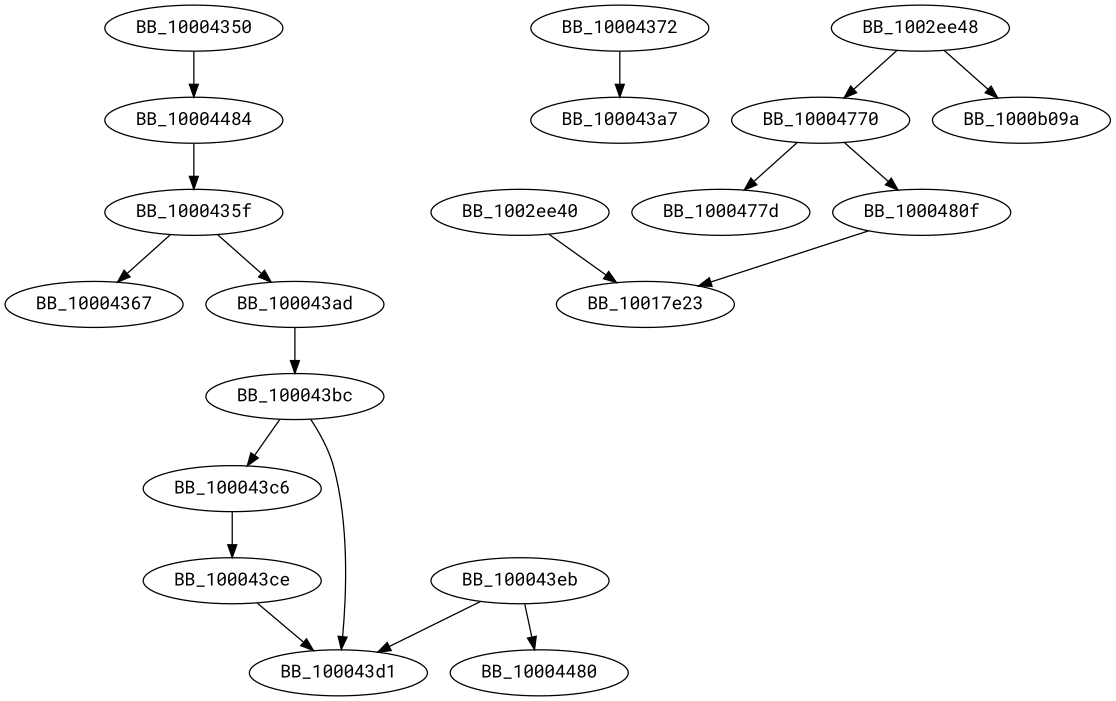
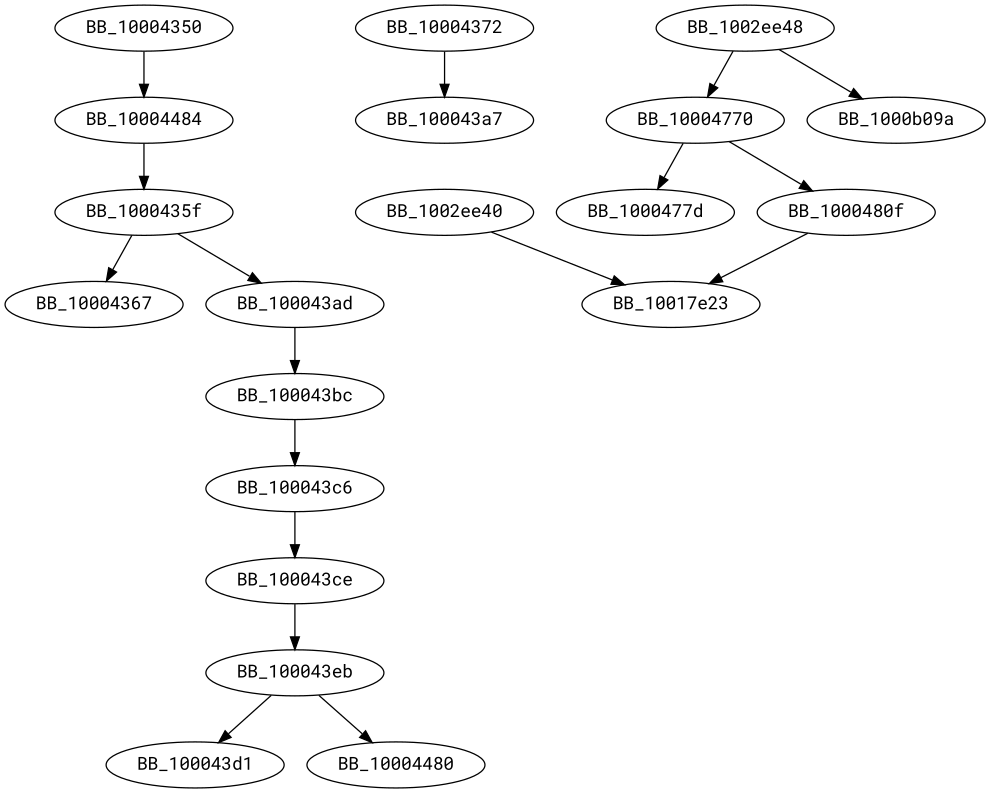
edge "BB_100043bc" -> "BB_100043d1": removed
edge "BB_100043ce" -> "BB_100043d1": now "BB_100043ce" -> "BB_100043eb"
